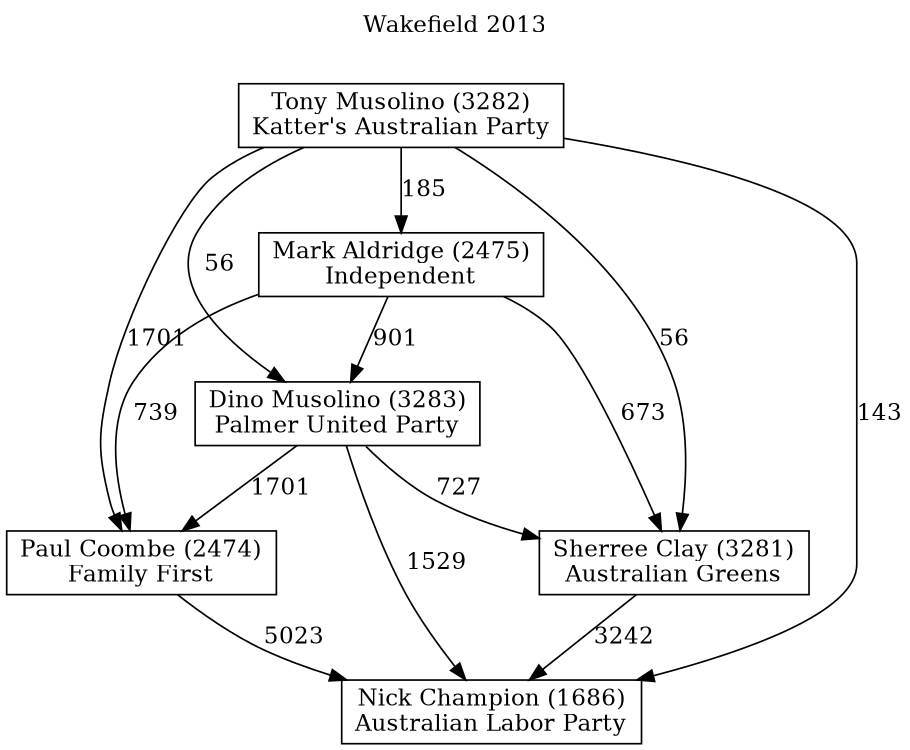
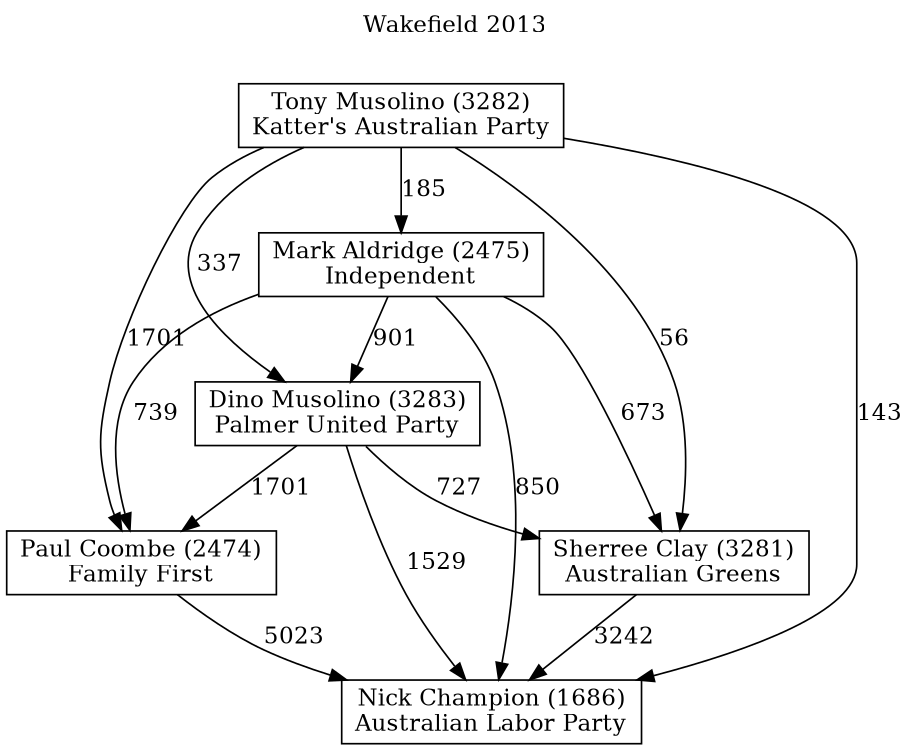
edge "Tony Musolino (3282) Katter's Australian Party" -> "Dino Musolino (3283) Palmer United Party": label "56" -> "337"
edge "Mark Aldridge (2475) Independent" -> "Nick Champion (1686) Australian Labor Party": added, label "850"
